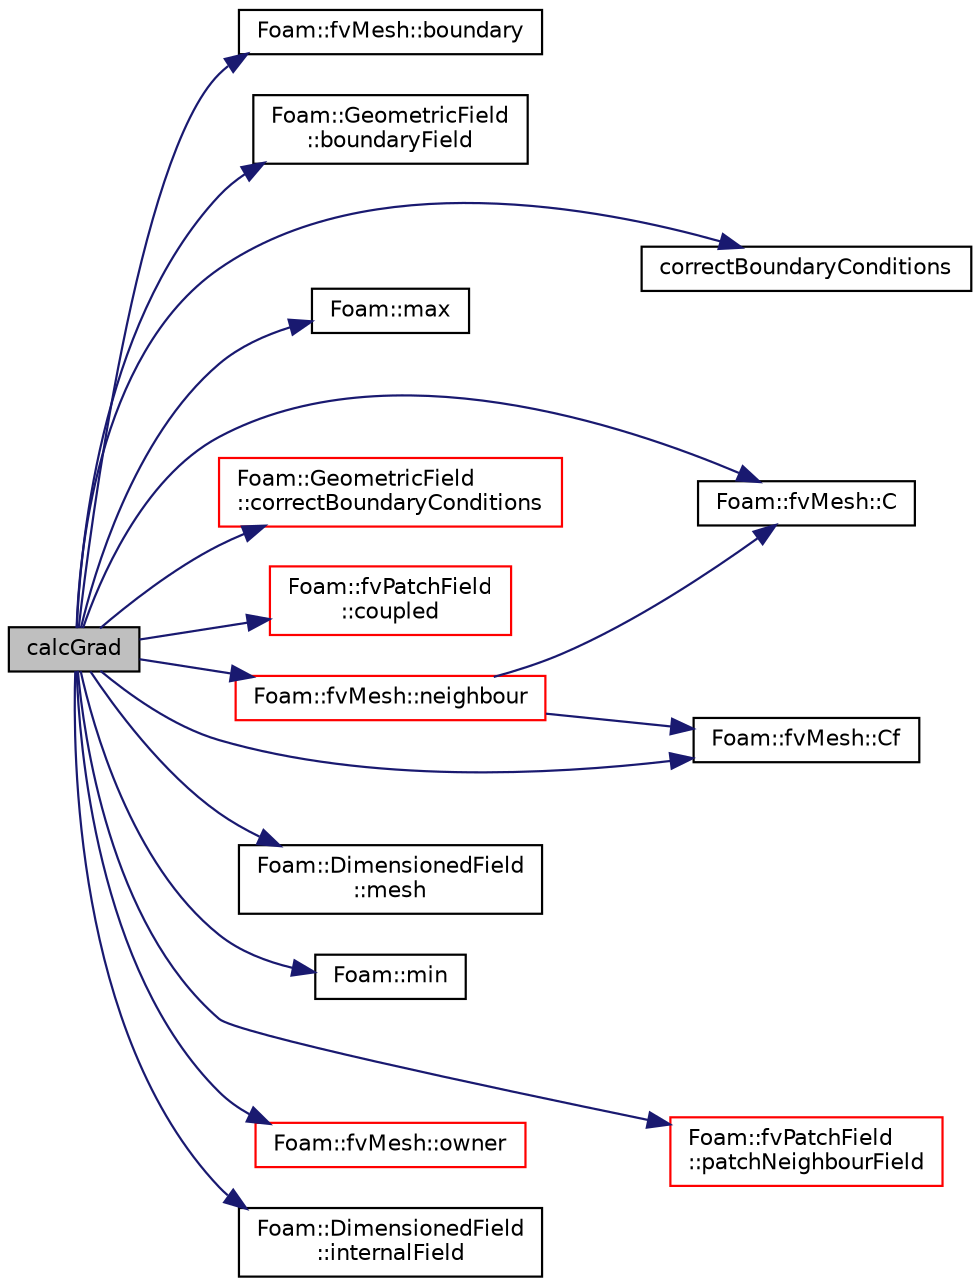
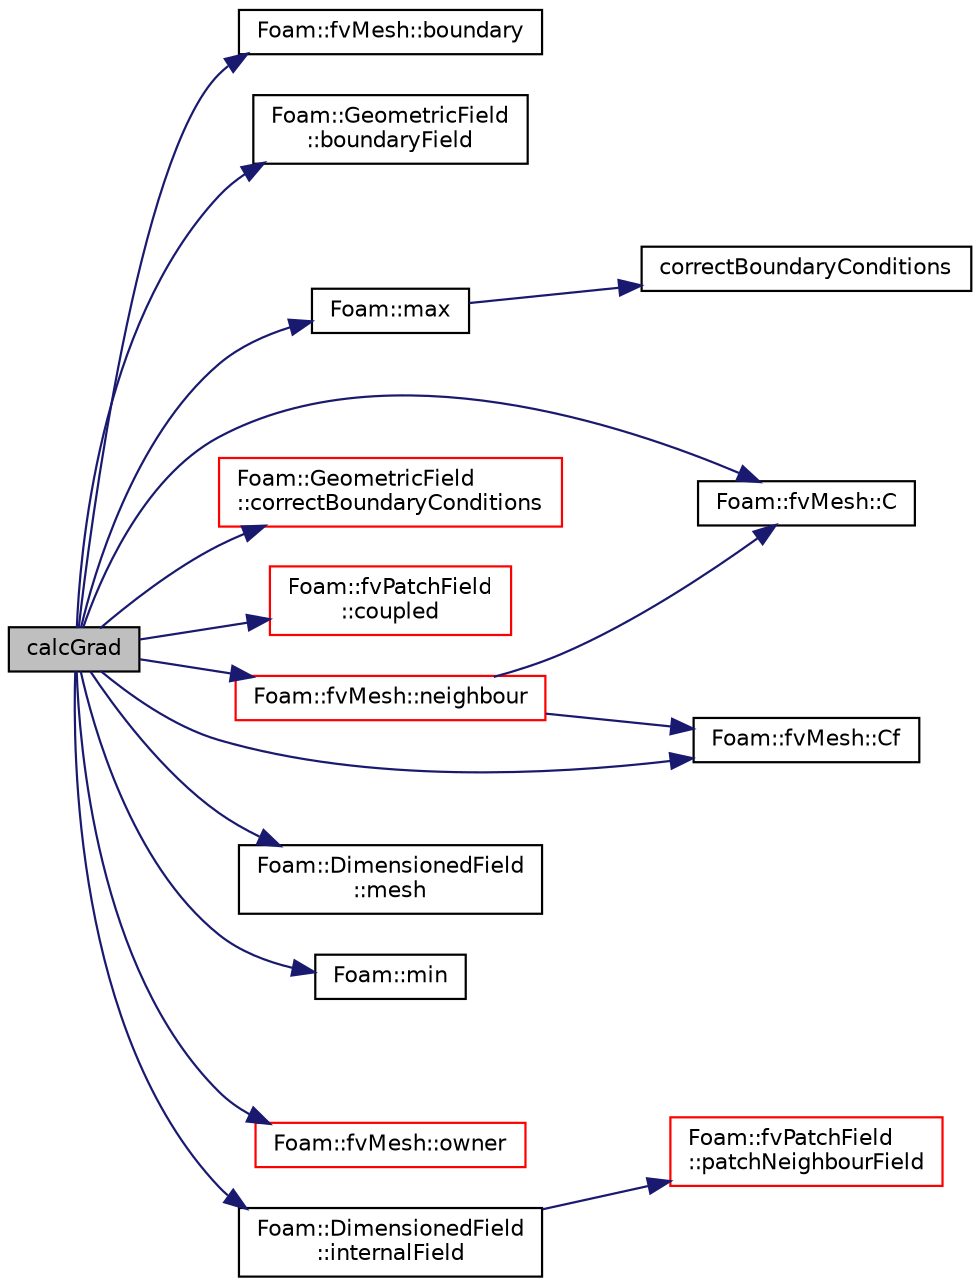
edge "calcGrad" -> "correctBoundaryConditions": now "Foam::max" -> "correctBoundaryConditions"
edge "calcGrad" -> "Foam::fvPatchField ::patchNeighbourField": now "Foam::DimensionedField ::internalField" -> "Foam::fvPatchField ::patchNeighbourField"
